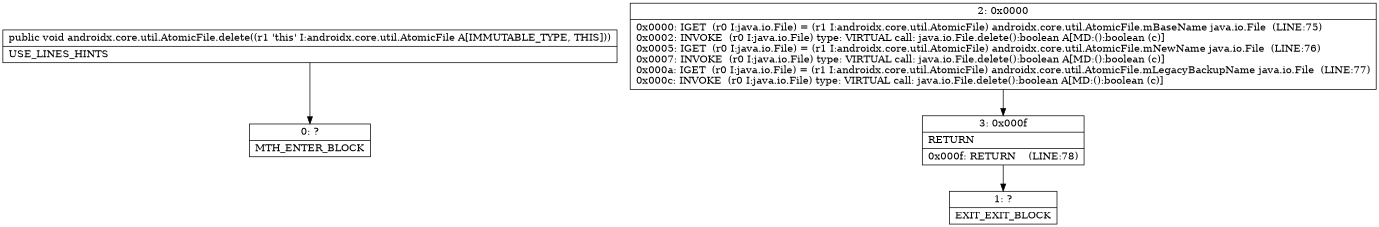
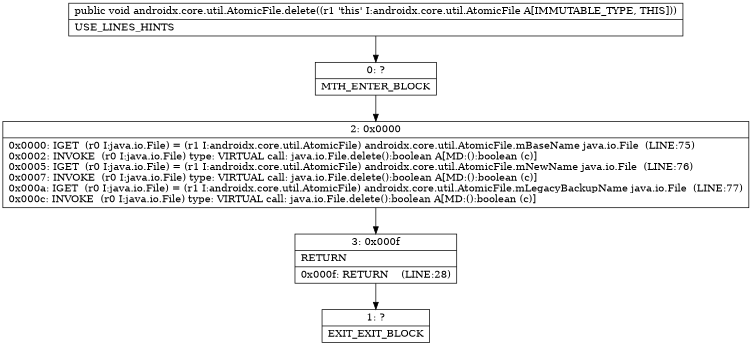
edge "0: ?" -> "2: 0x0000": added
node "3: 0x000f": text "0x000f: RETURN    (LINE:78)" -> "0x000f: RETURN    (LINE:28)"
